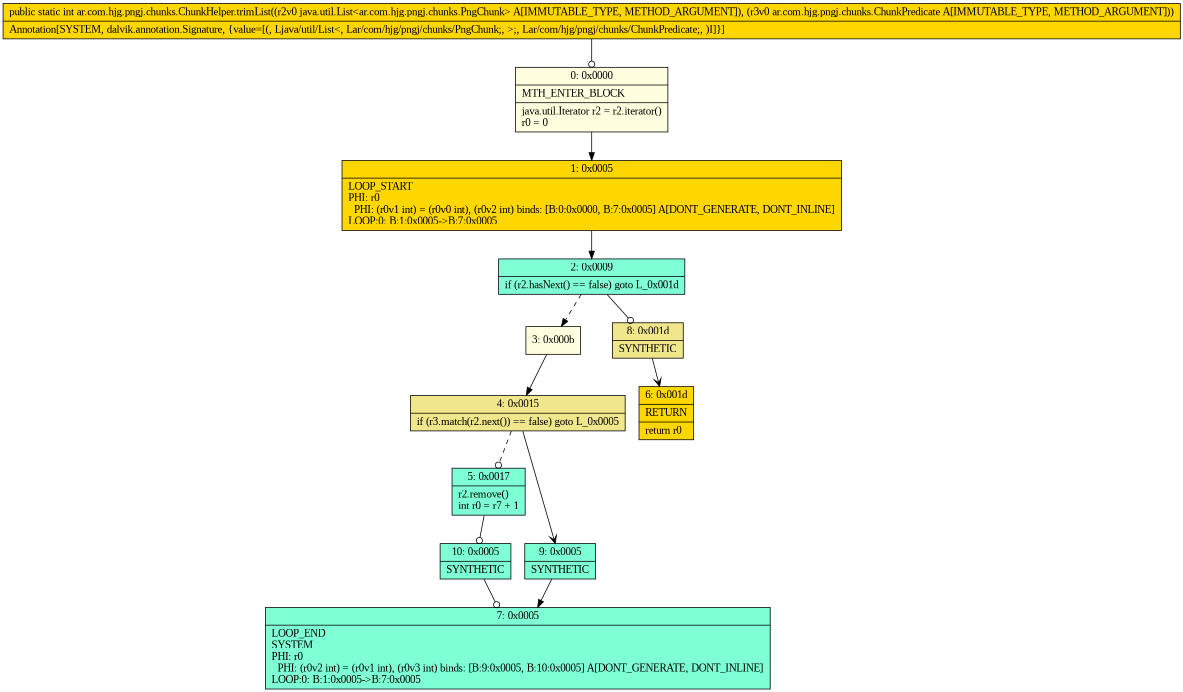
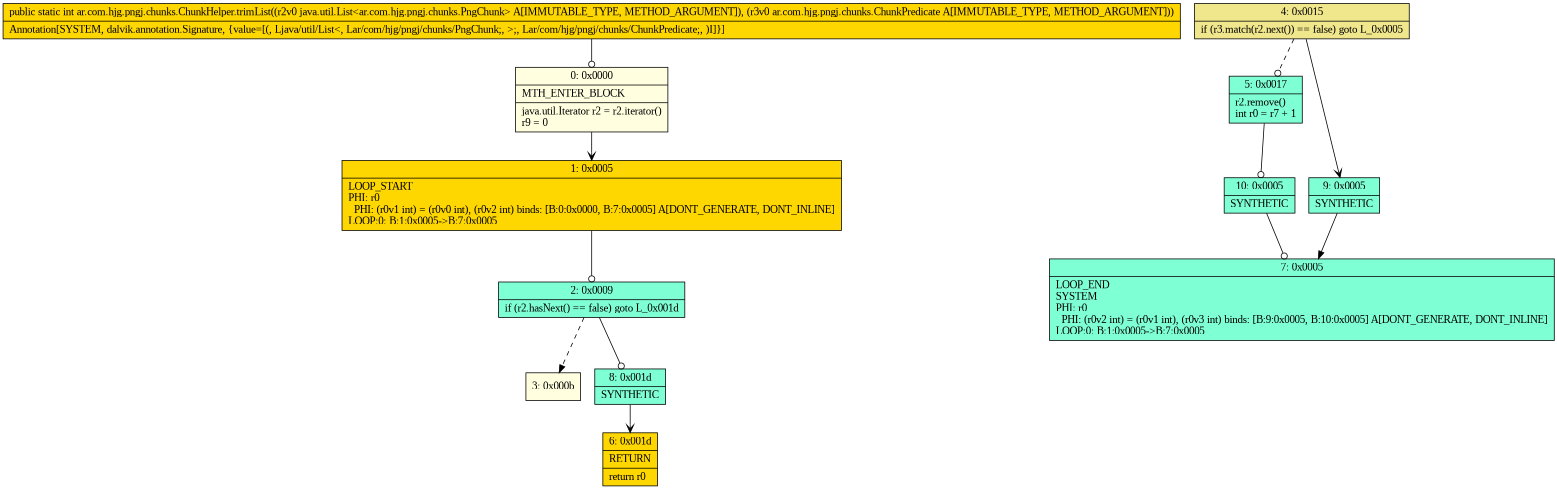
node "0: 0x0000": text "r0 = 0" -> "r9 = 0"
edge "0: 0x0000" -> "1: 0x0005": arrowhead normal -> vee
edge "1: 0x0005" -> "2: 0x0009": arrowhead normal -> odot
node "8: 0x001d": fillcolor khaki -> aquamarine
edge "3: 0x000b" -> "4: 0x0015": removed
